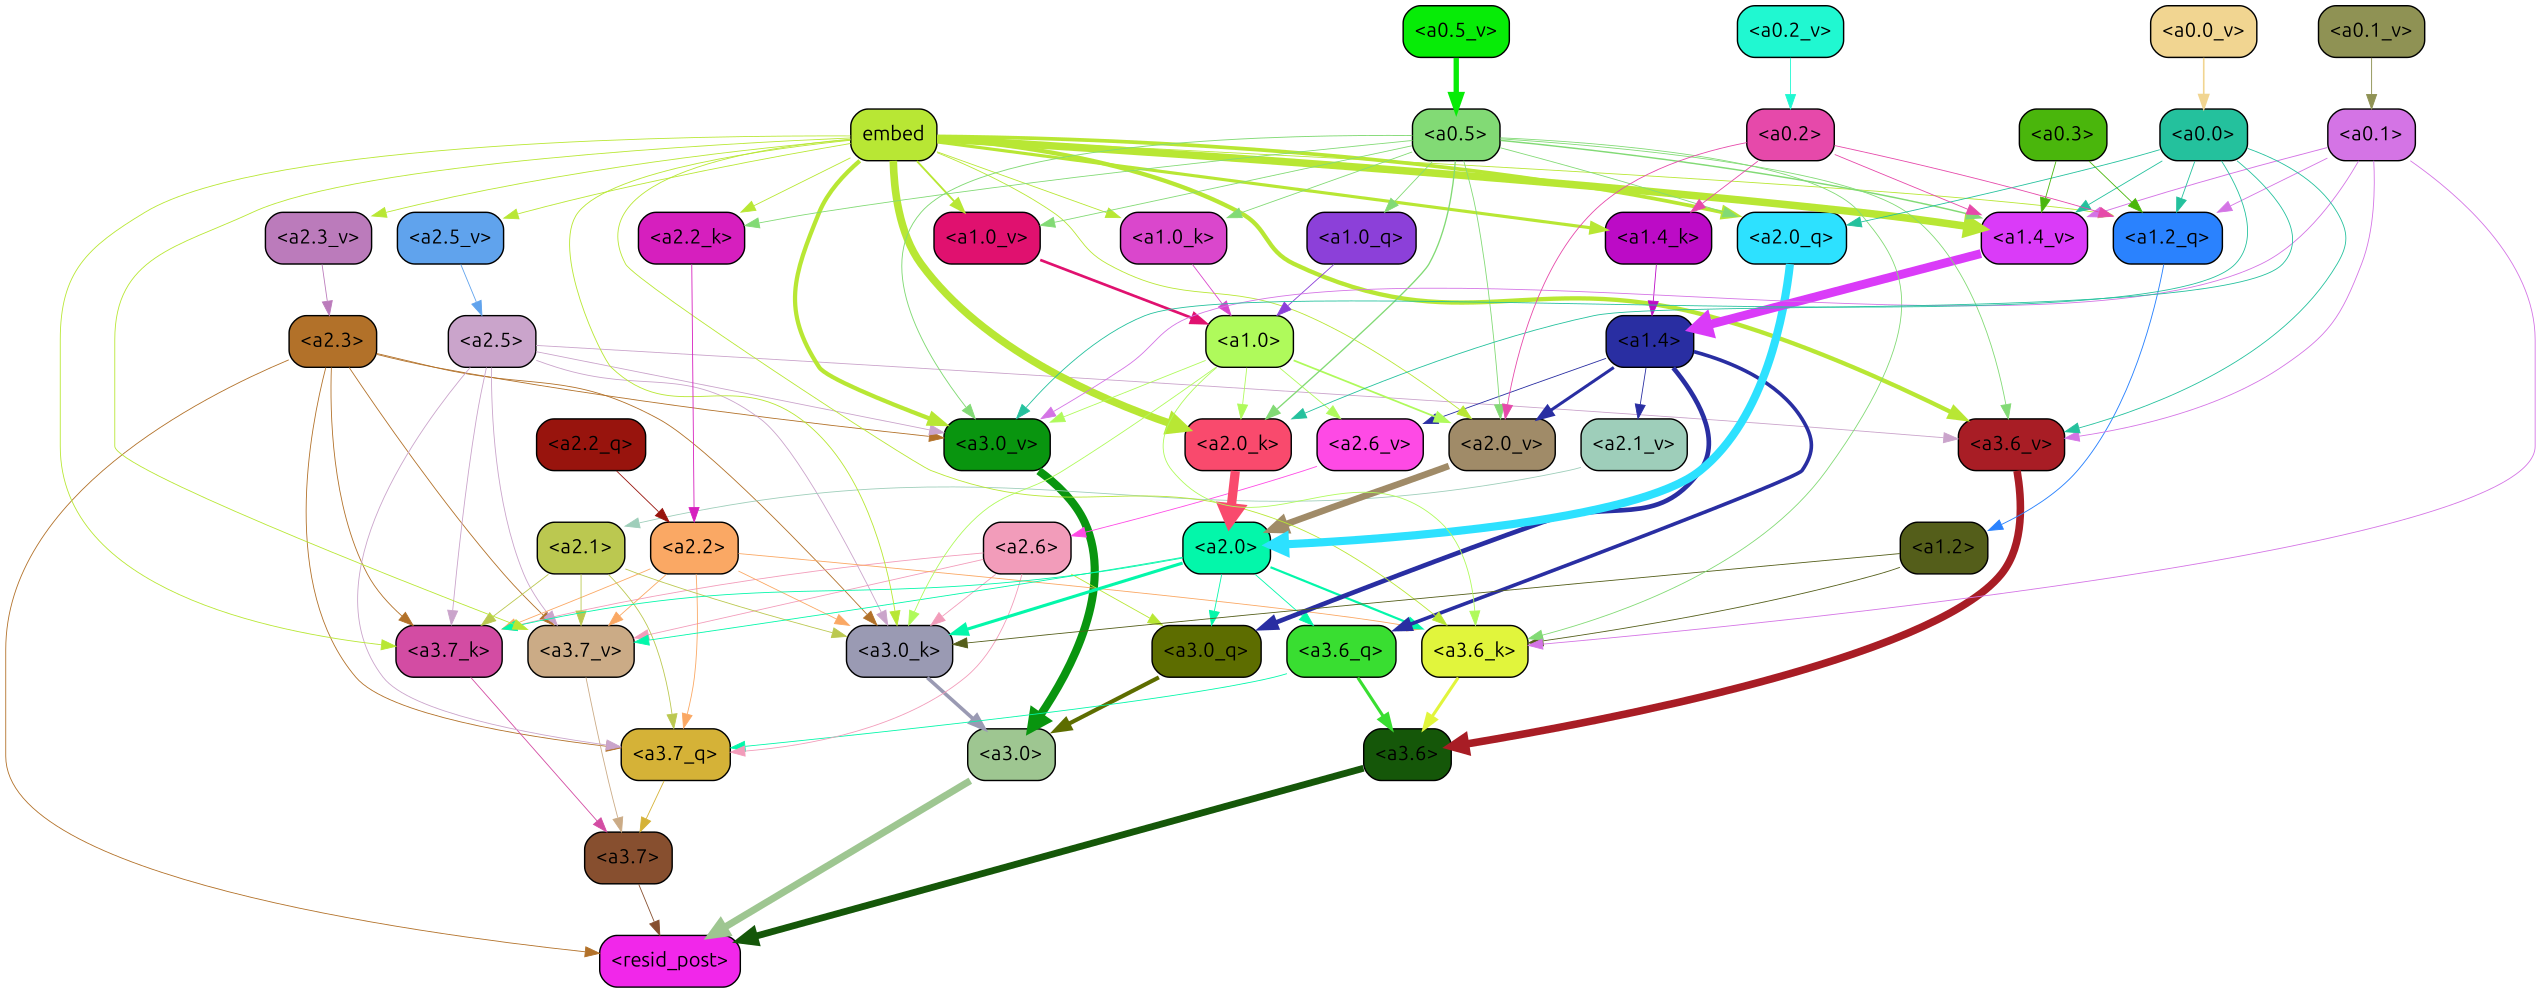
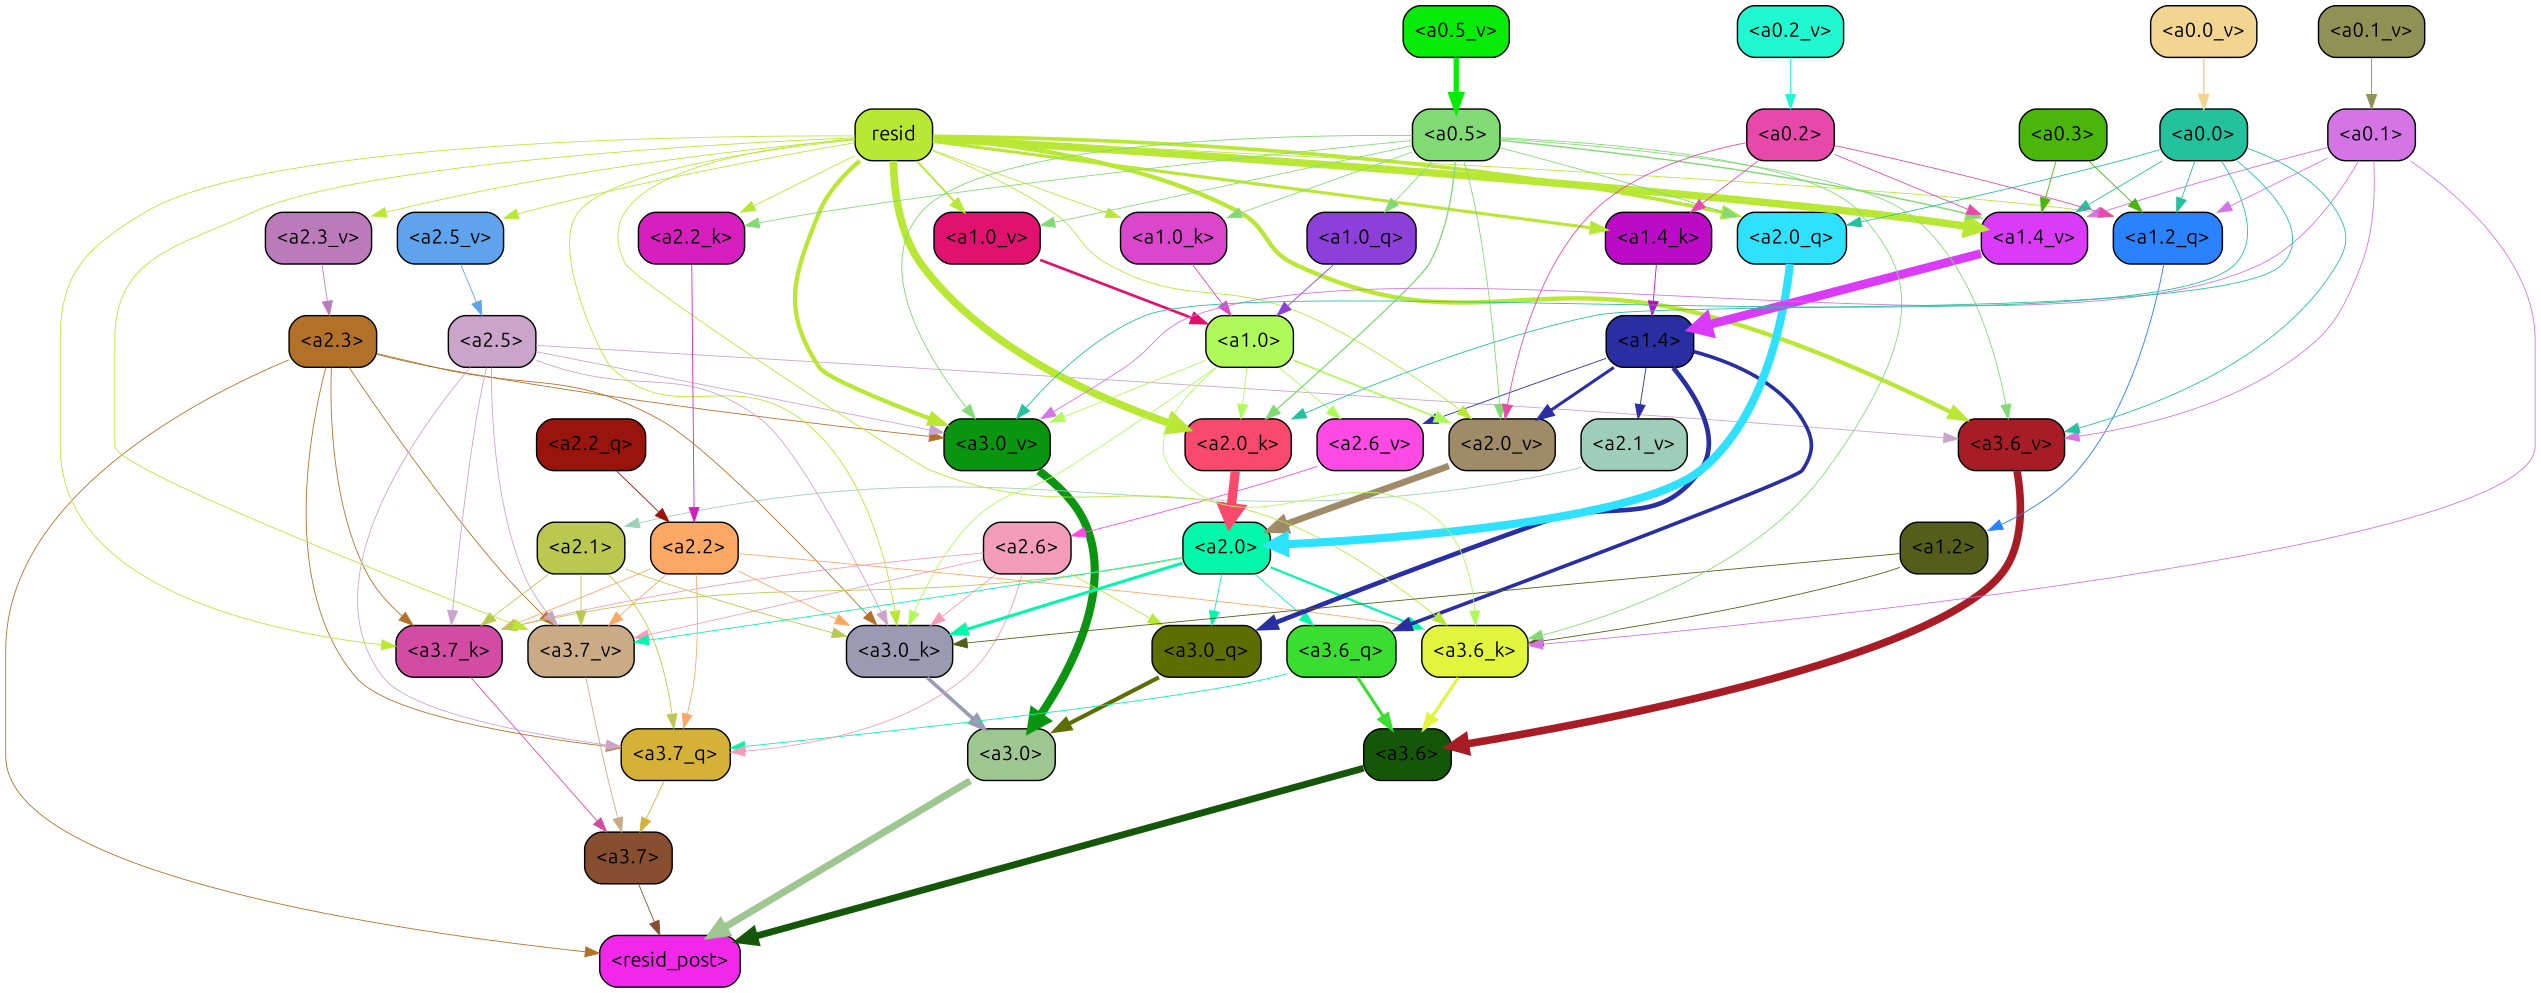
node "embed": label "embed" -> "resid"
edge "<a2.0>" -> "<a3.7_k>": color #03f7aa -> #bbc850
